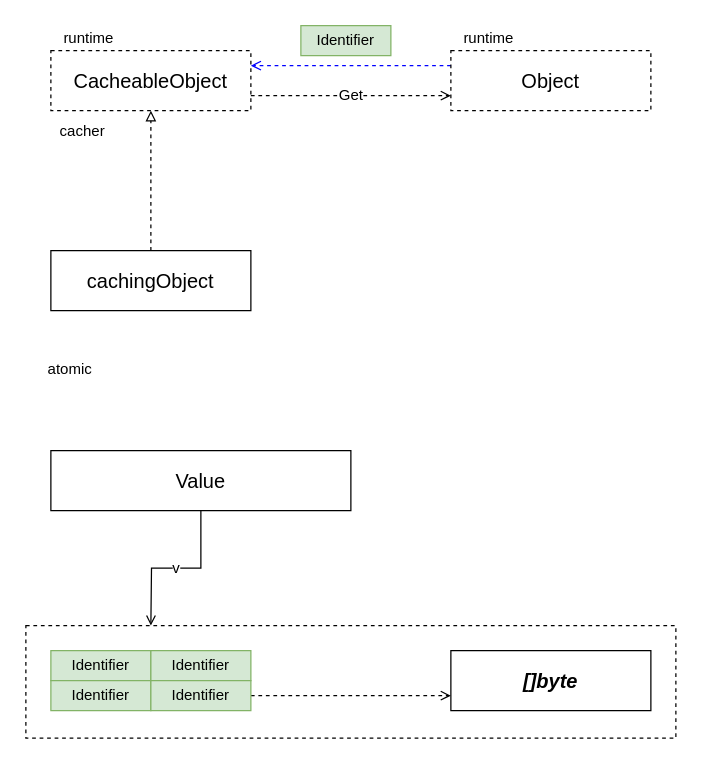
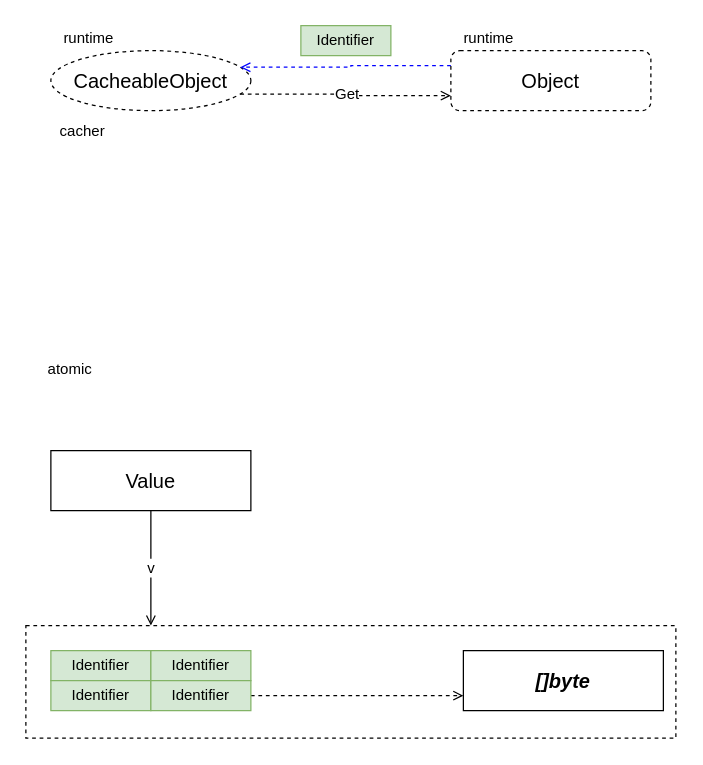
node "CacheableObject": shape rectangle -> ellipse
node "Object": shape rectangle -> rounded rectangle
edge "cachingObject" -> "CacheableObject": removed
node "cachingObject": removed
node "Value": size 300x60 -> 200x60
node "[]byte": moved (551, 681) -> (563, 681)
